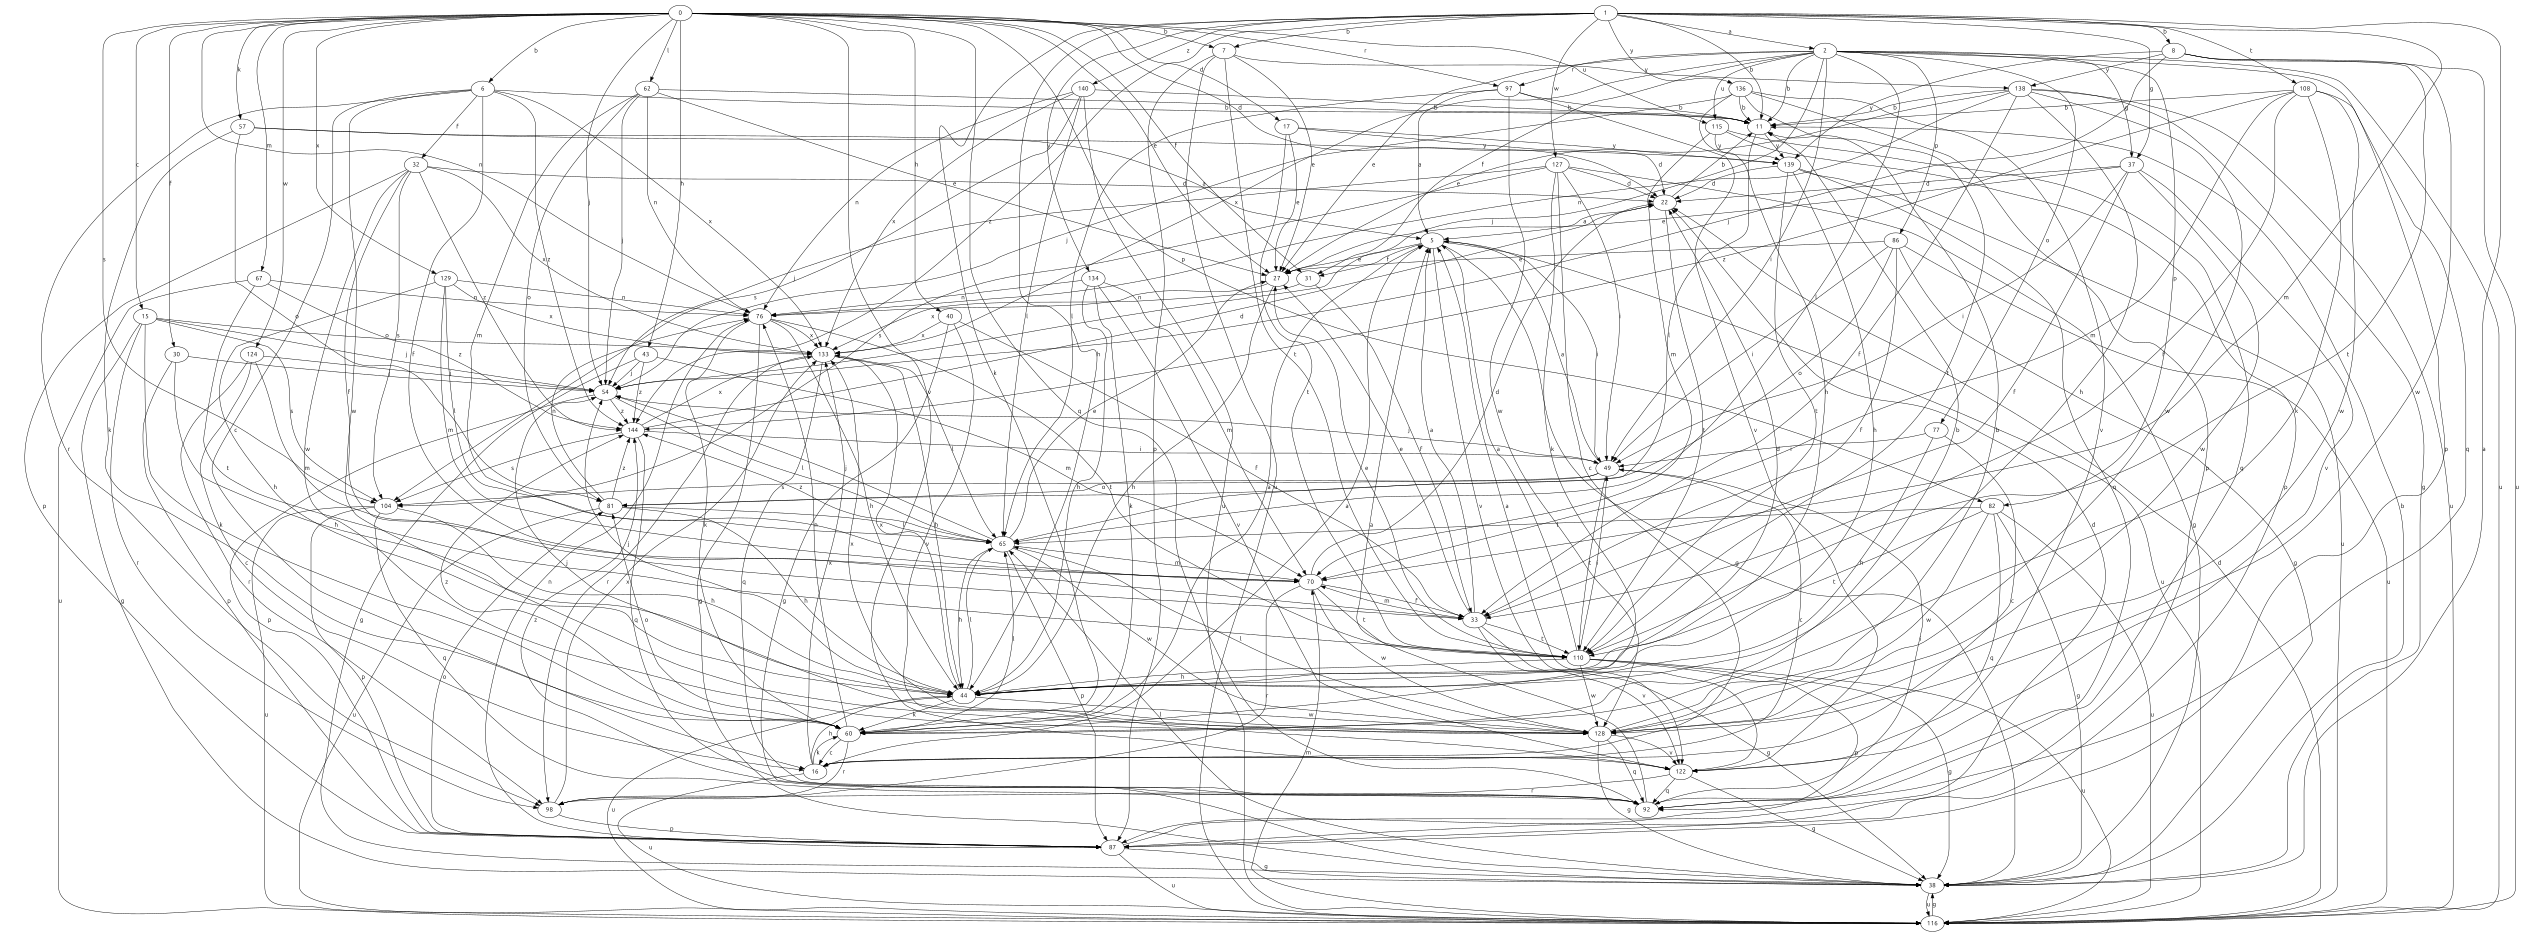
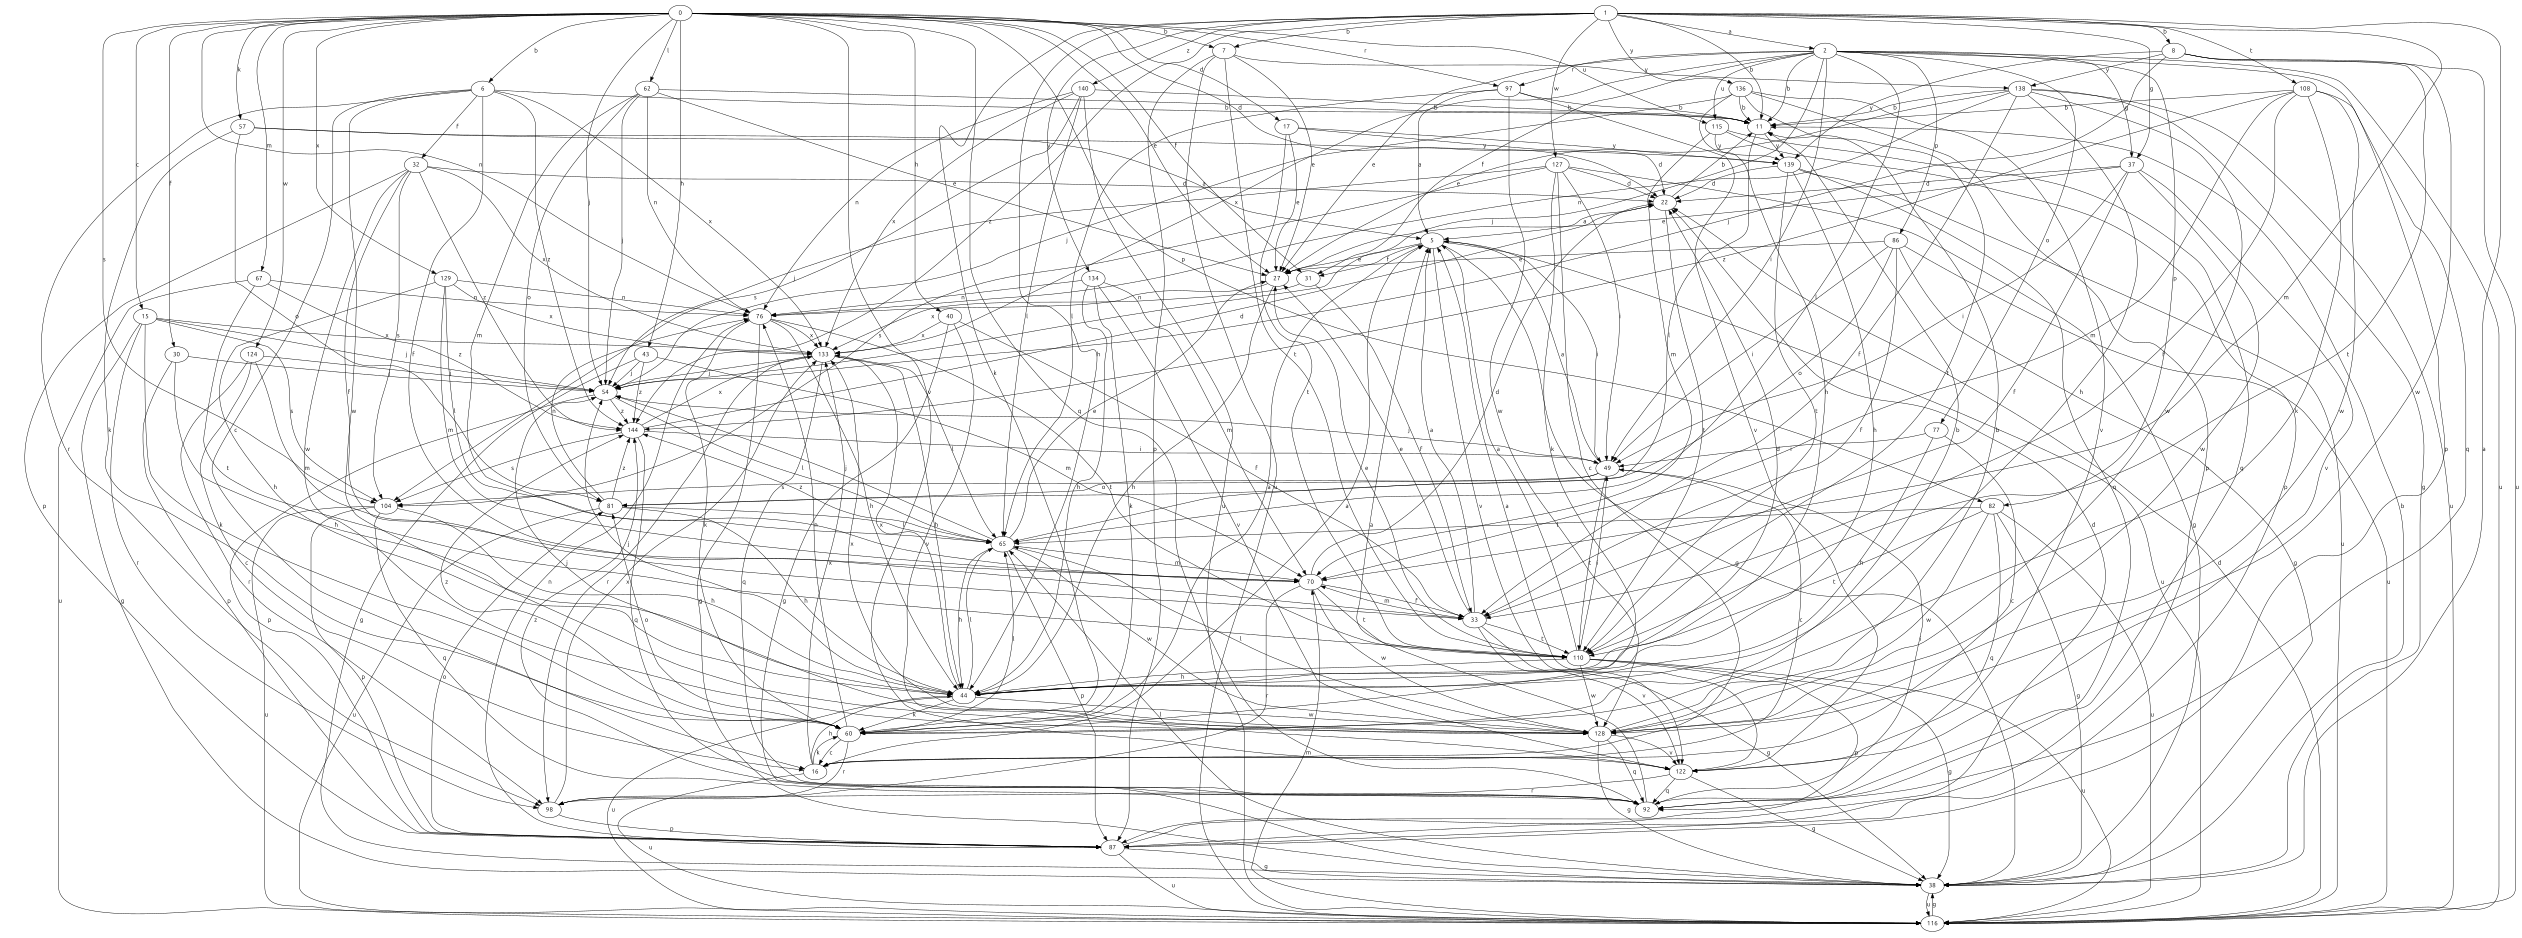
edge "15" -> "133": label "o" -> "x"
edge "133" -> "54": added, label "j"
